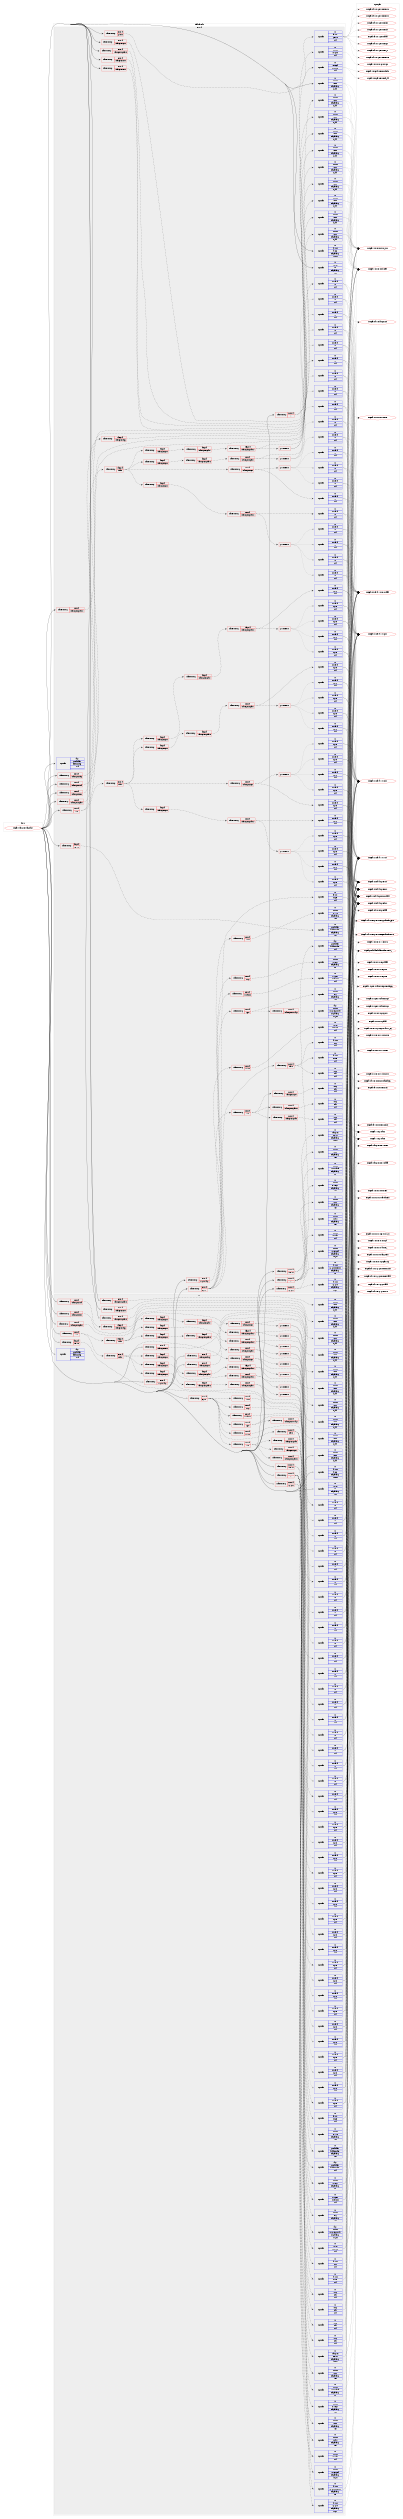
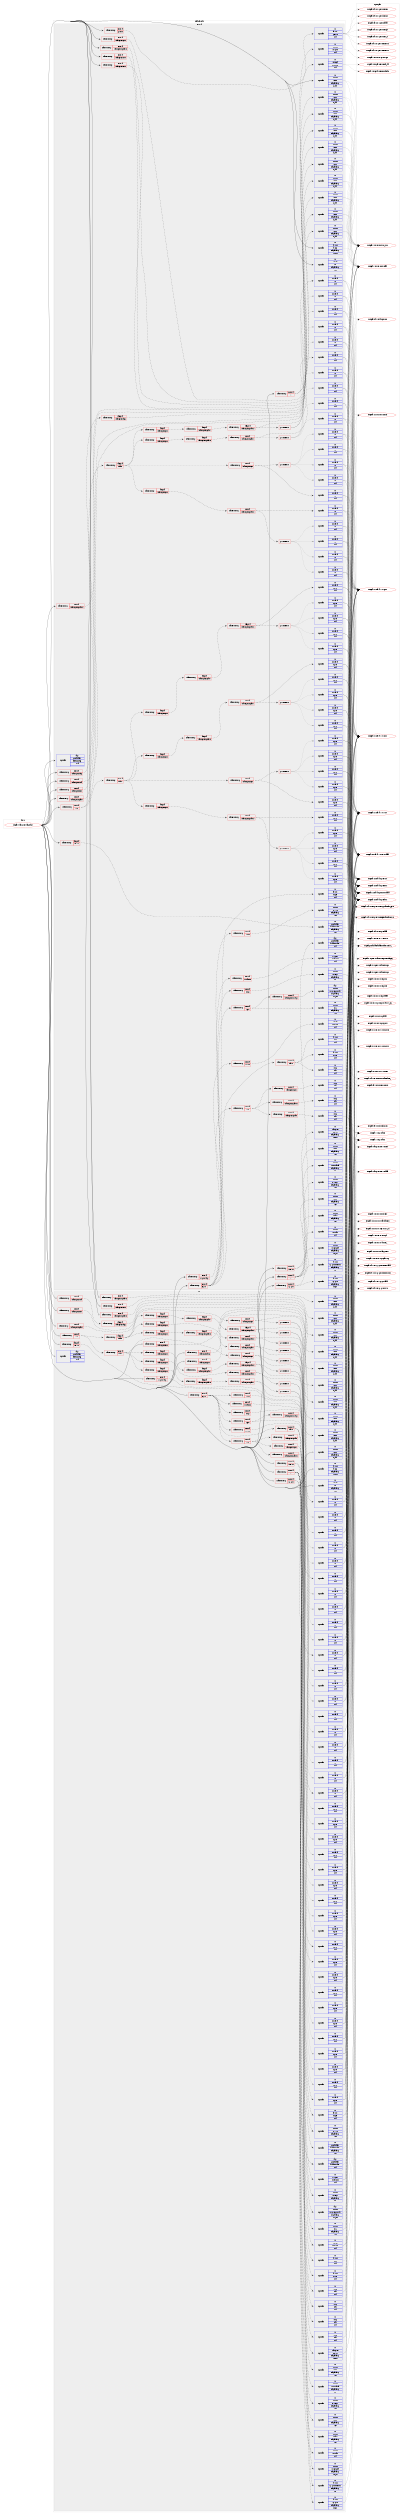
node "portage://dev-util/valgrind-3.13.0-r3": removed
